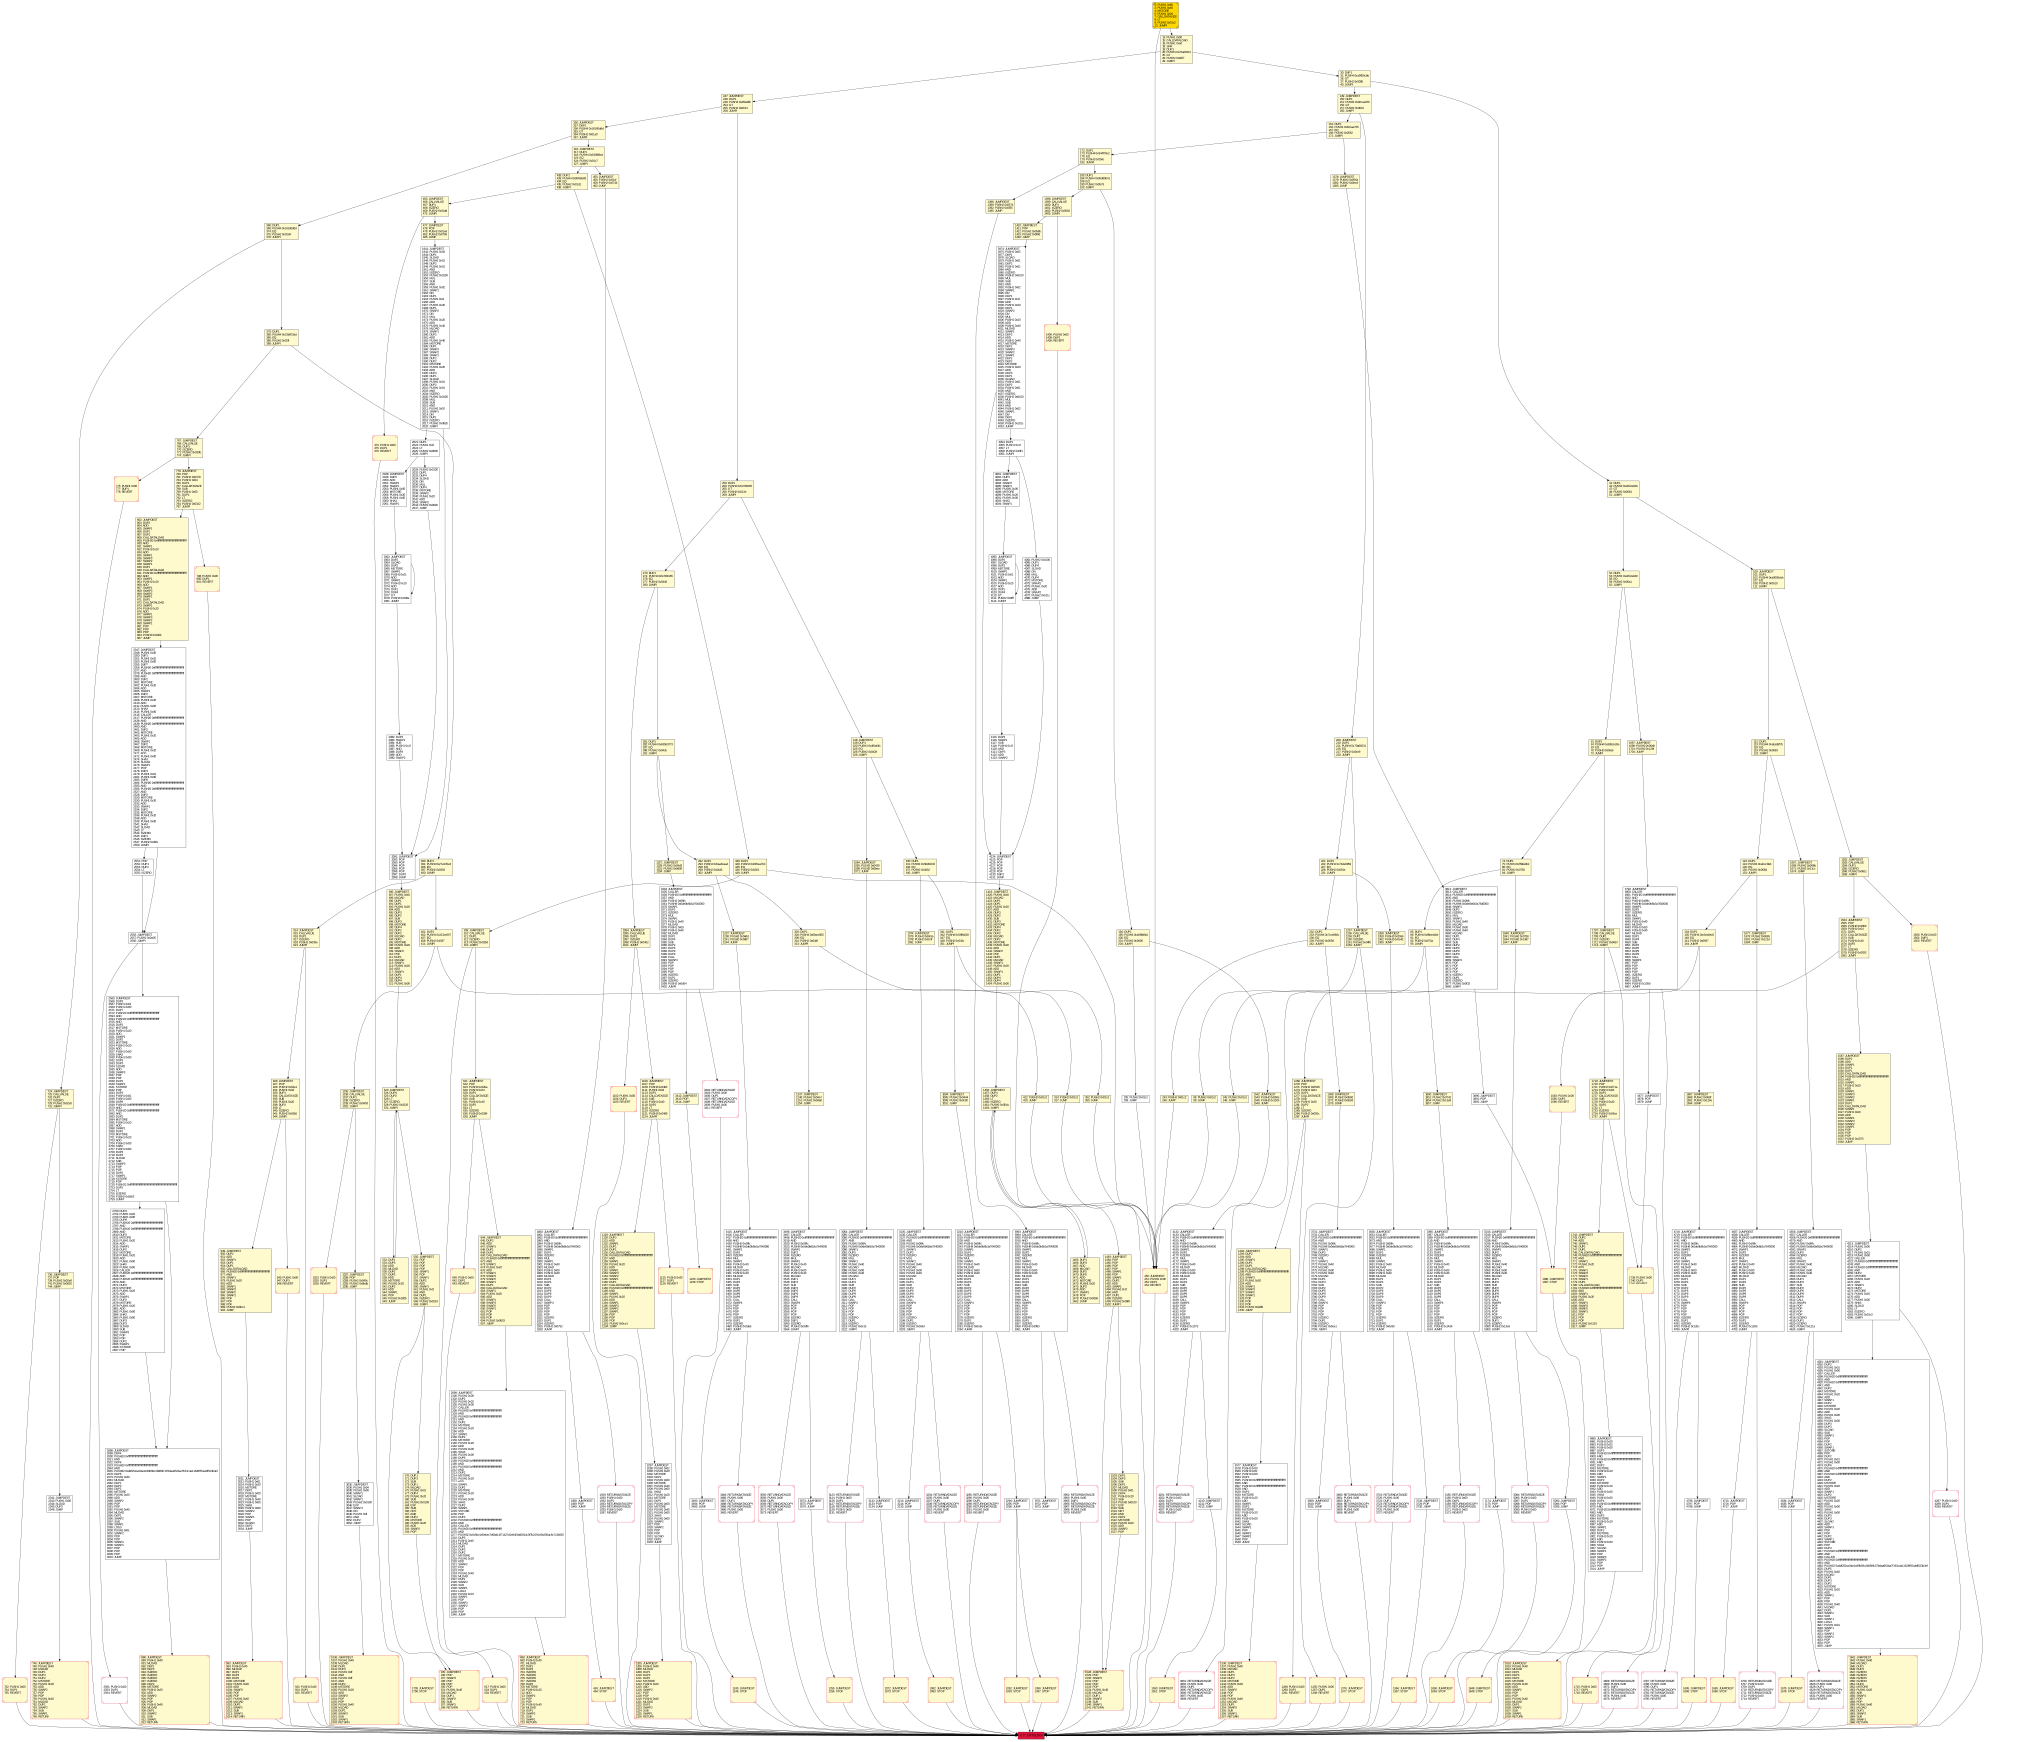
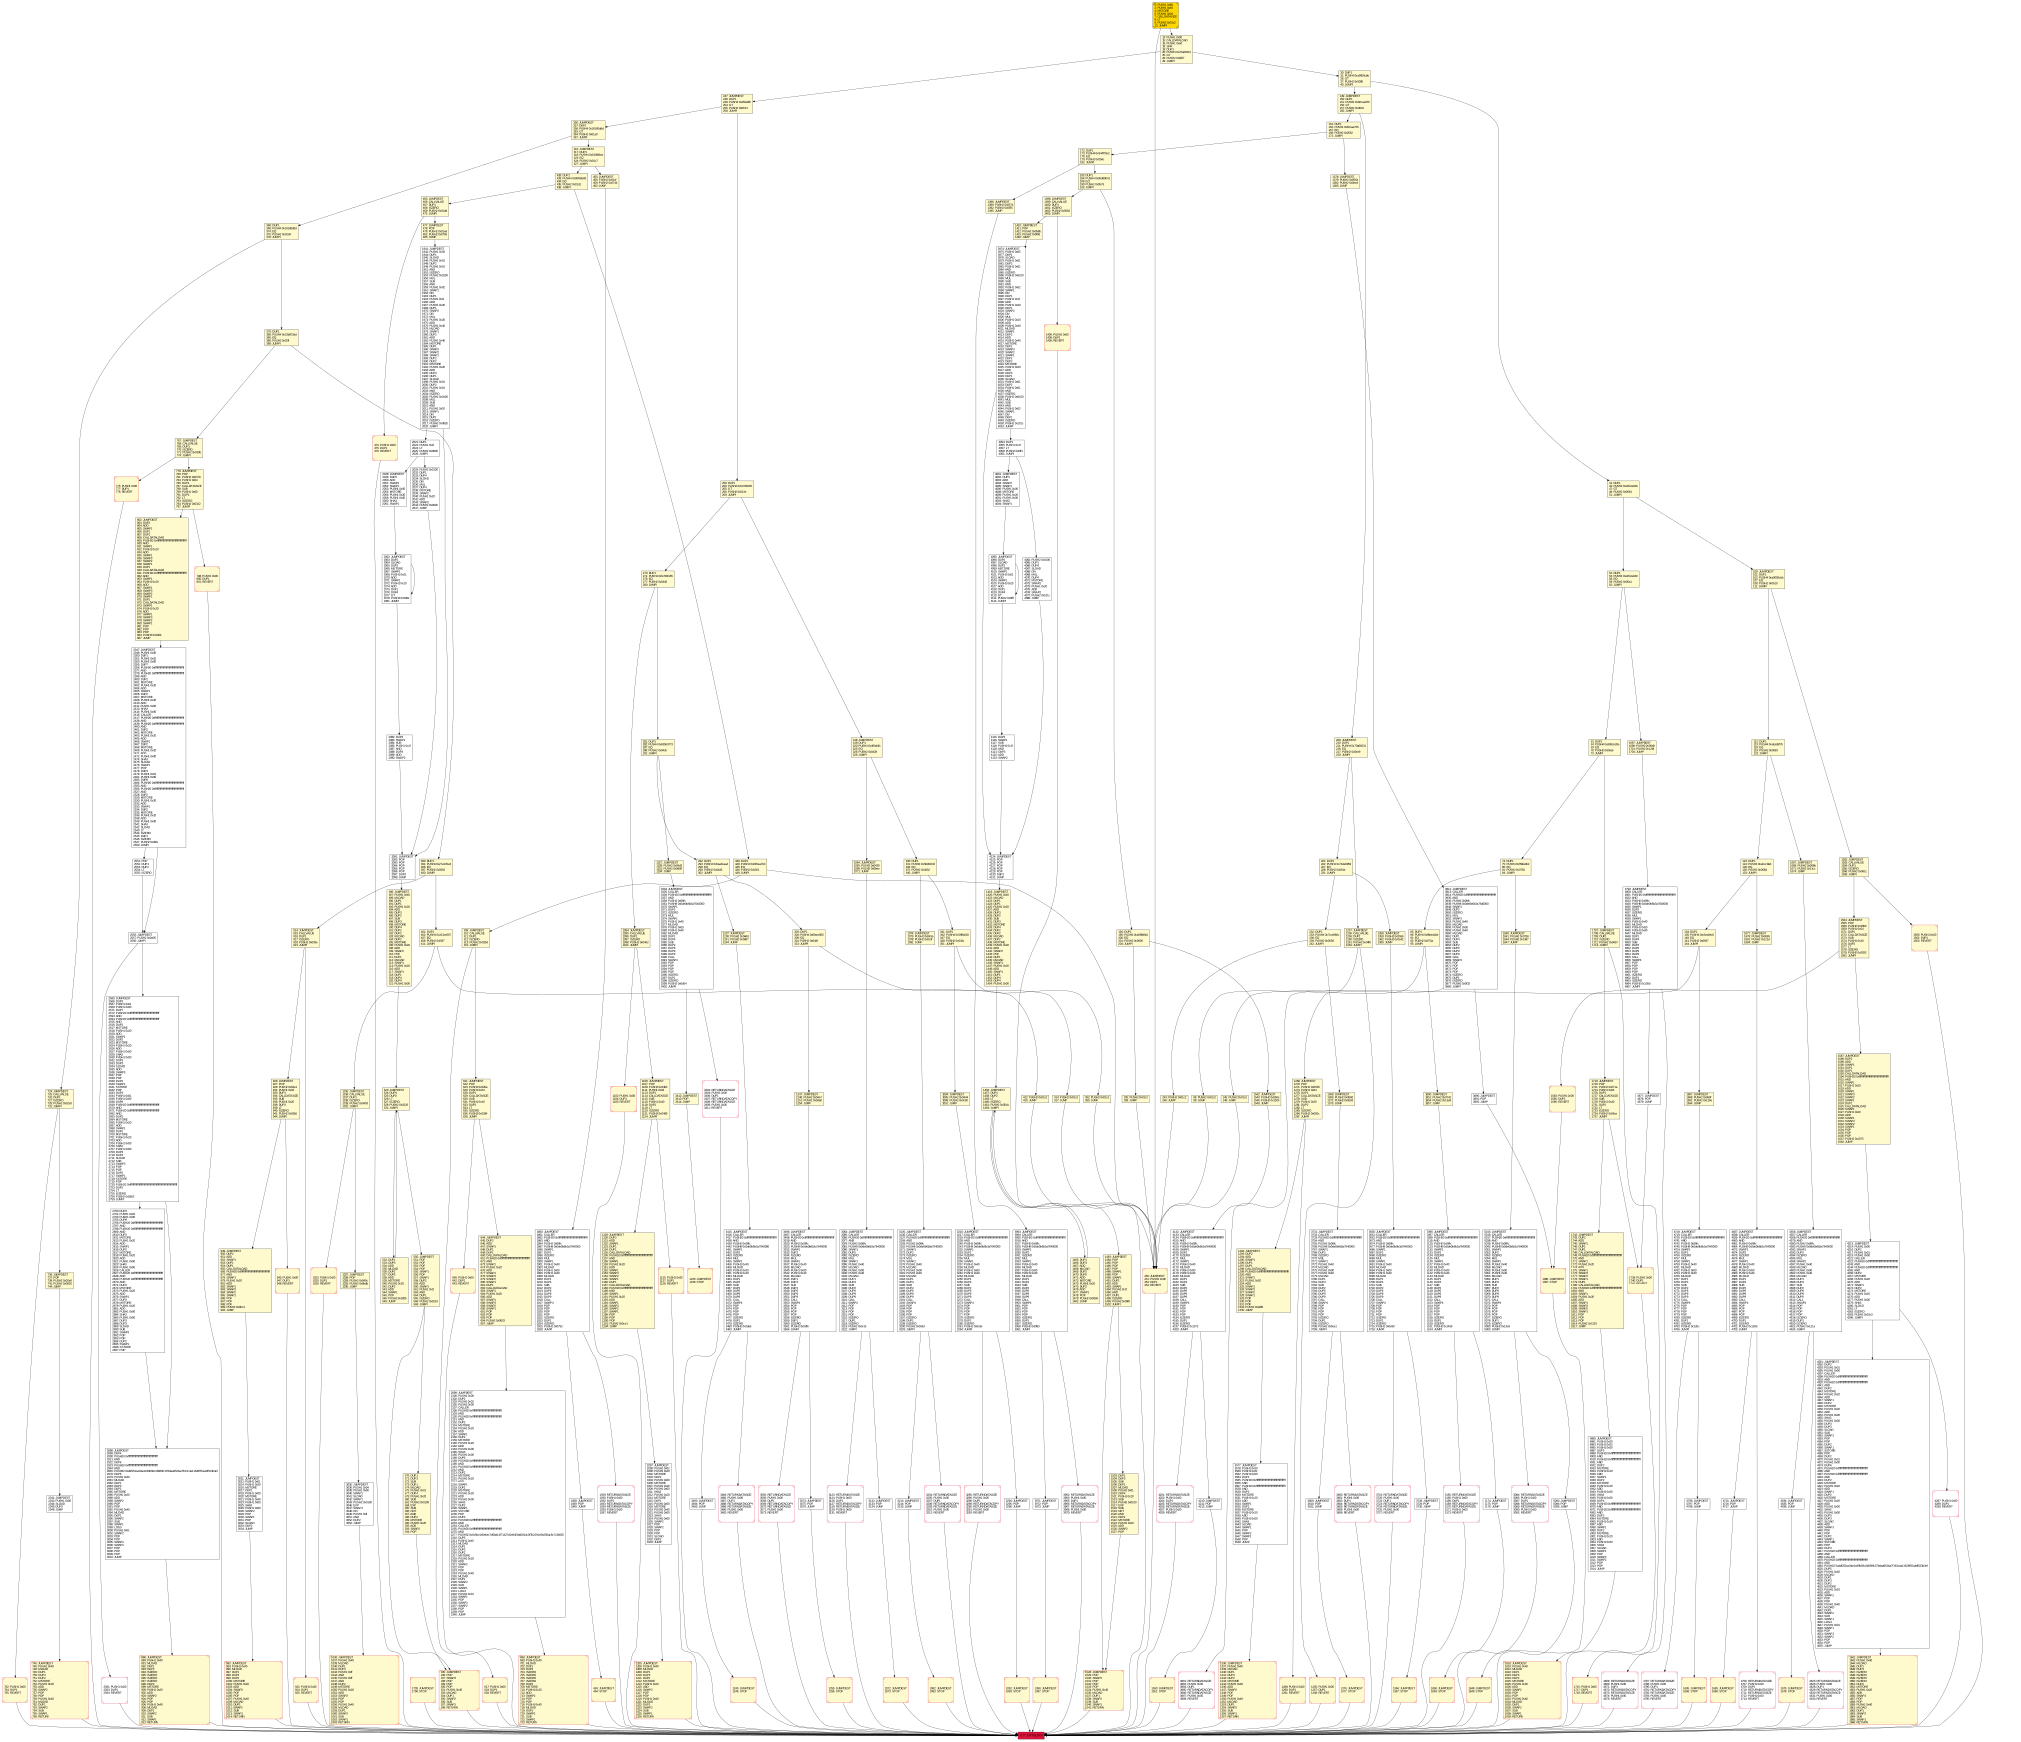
node "205: PUSH2 0x01c2 208: JUMP": fillcolor white -> lemonchiffon
edge "3294: JUMPDEST 3295: POP 3296: JUMP" -> "1396: JUMPDEST 1397: STOP": now "3971: JUMPDEST 3972: POP 3973: JUMP" -> "1396: JUMPDEST 1397: STOP"
